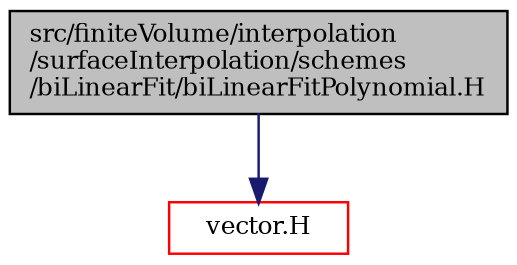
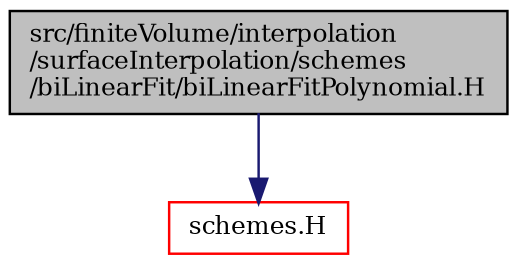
node "vector.H": label "vector.H" -> "schemes.H"
